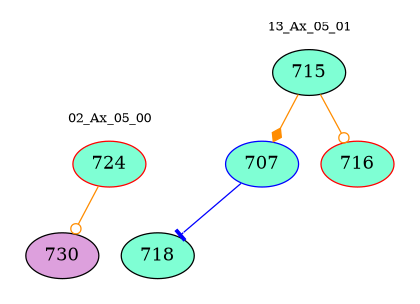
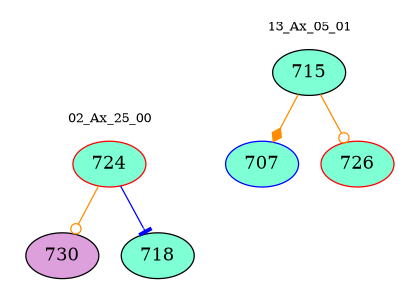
cluster "02_Ax_05_00": label "02_Ax_05_00" -> "02_Ax_25_00"
node "716": label "716" -> "726"
edge "707" -> "718": now "724" -> "718"
